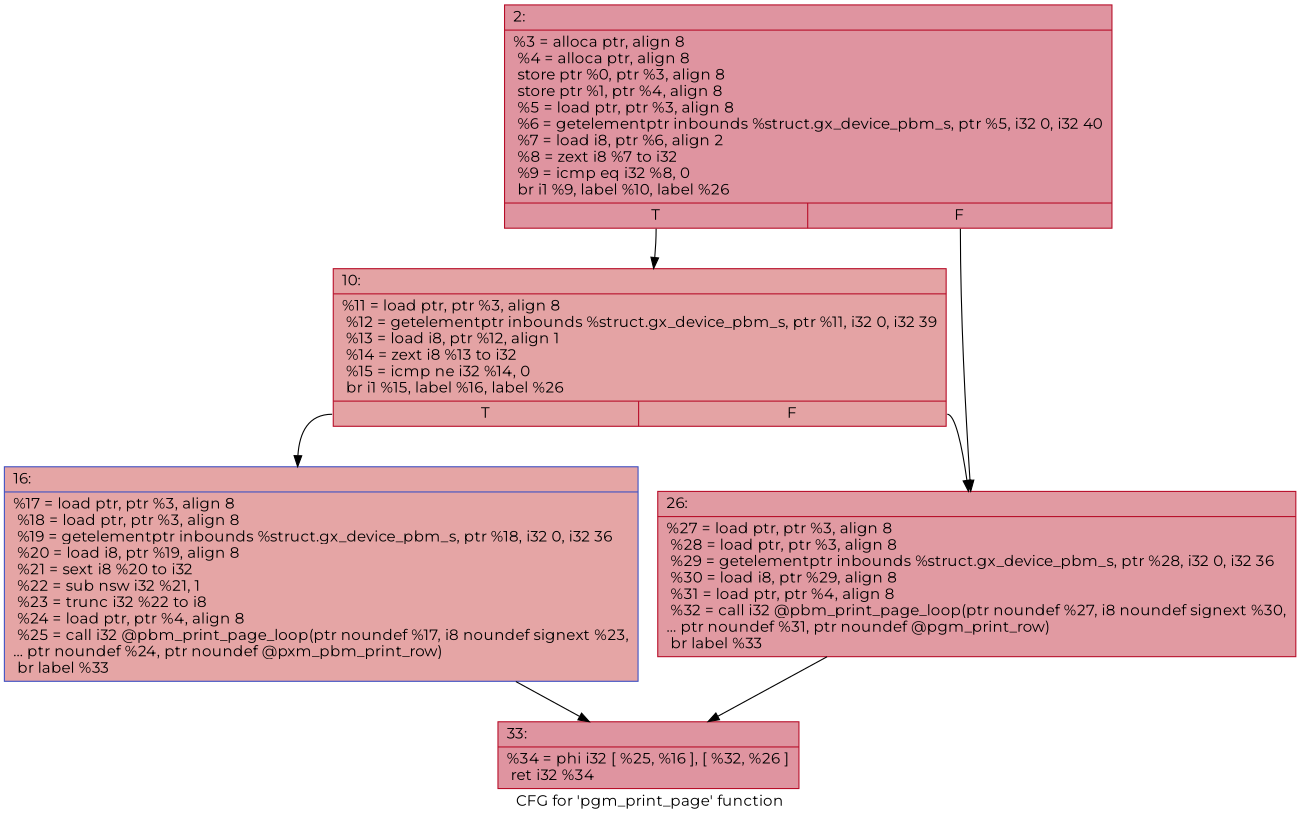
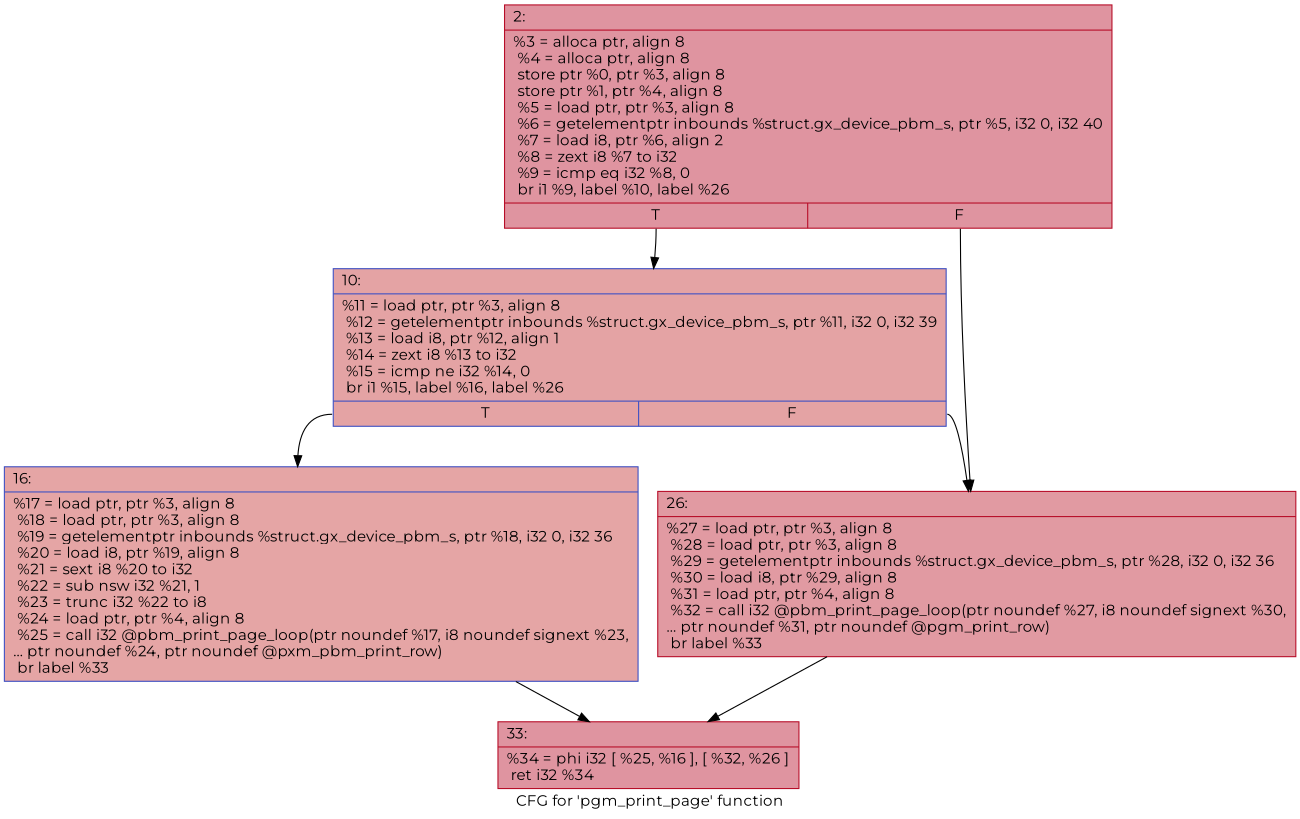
node "10:": color #b70d28ff -> #3d50c3ff
